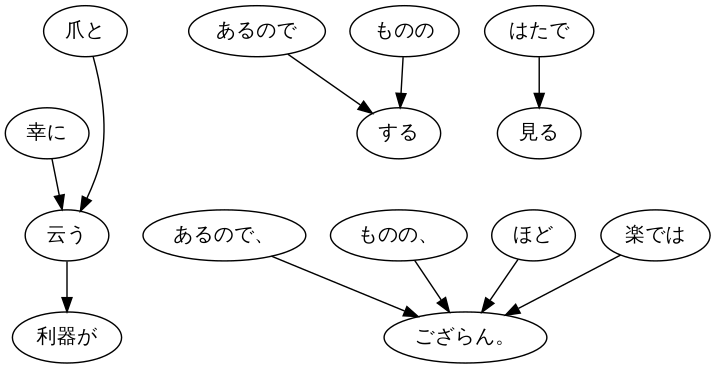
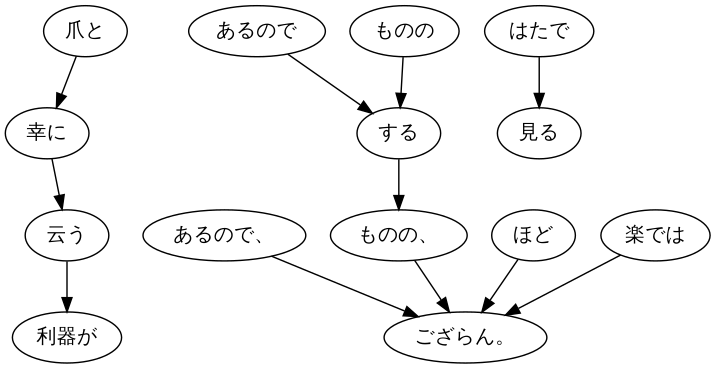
edge "爪と" -> "云う": now "爪と" -> "幸に"
edge "する" -> "ものの、": added
